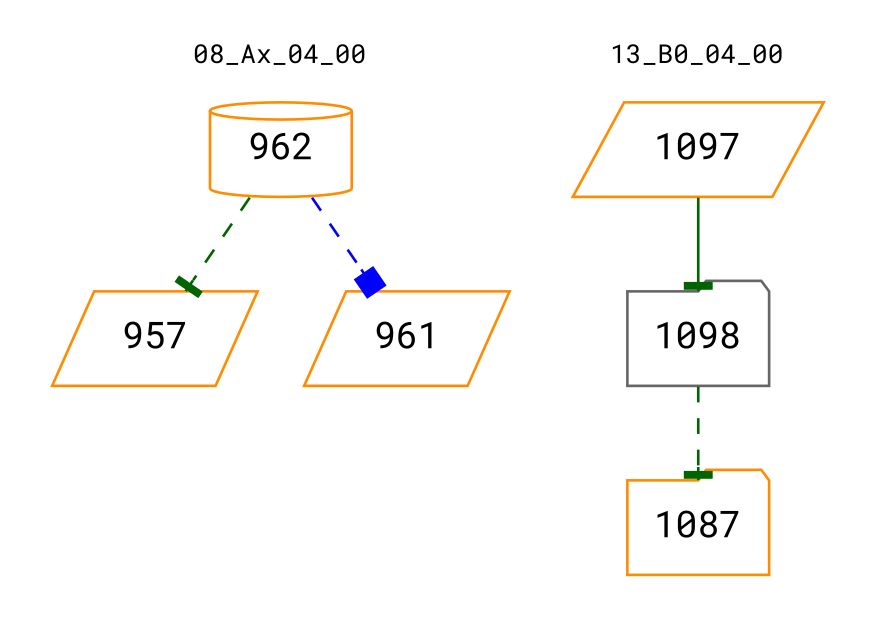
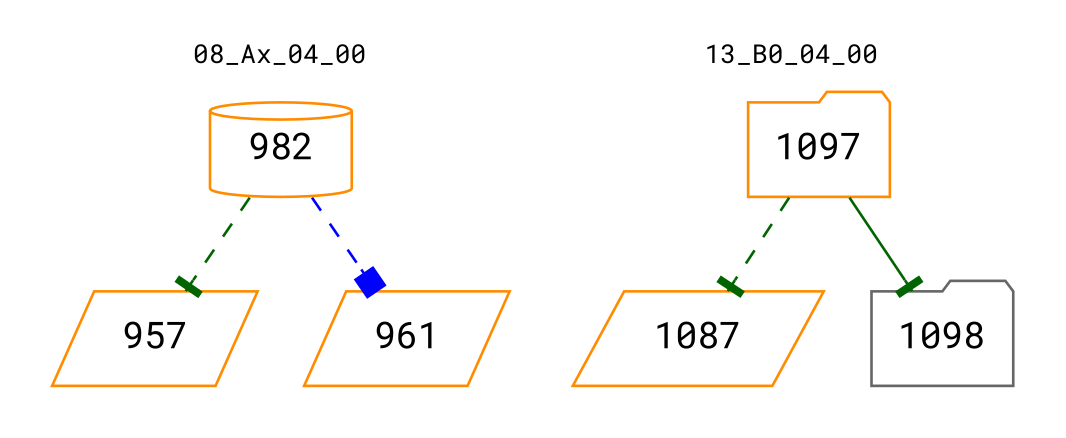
node "962": label "962" -> "982"
node "1097": shape parallelogram -> folder
edge "1098" -> "1087": now "1097" -> "1087"
node "1087": shape folder -> parallelogram
